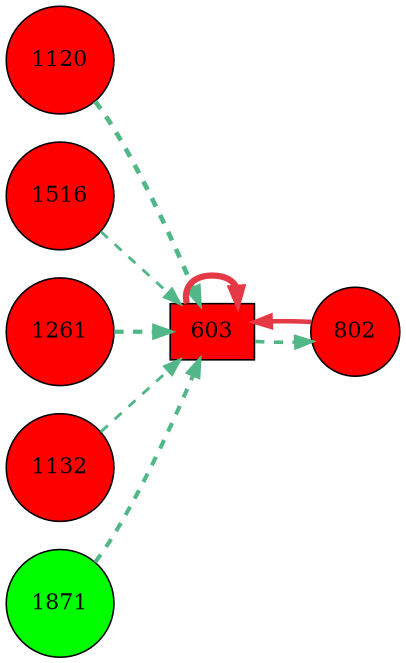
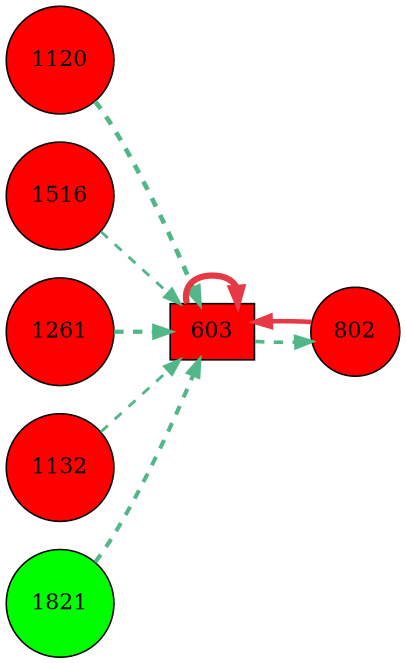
node "1871": label "1871" -> "1821"
